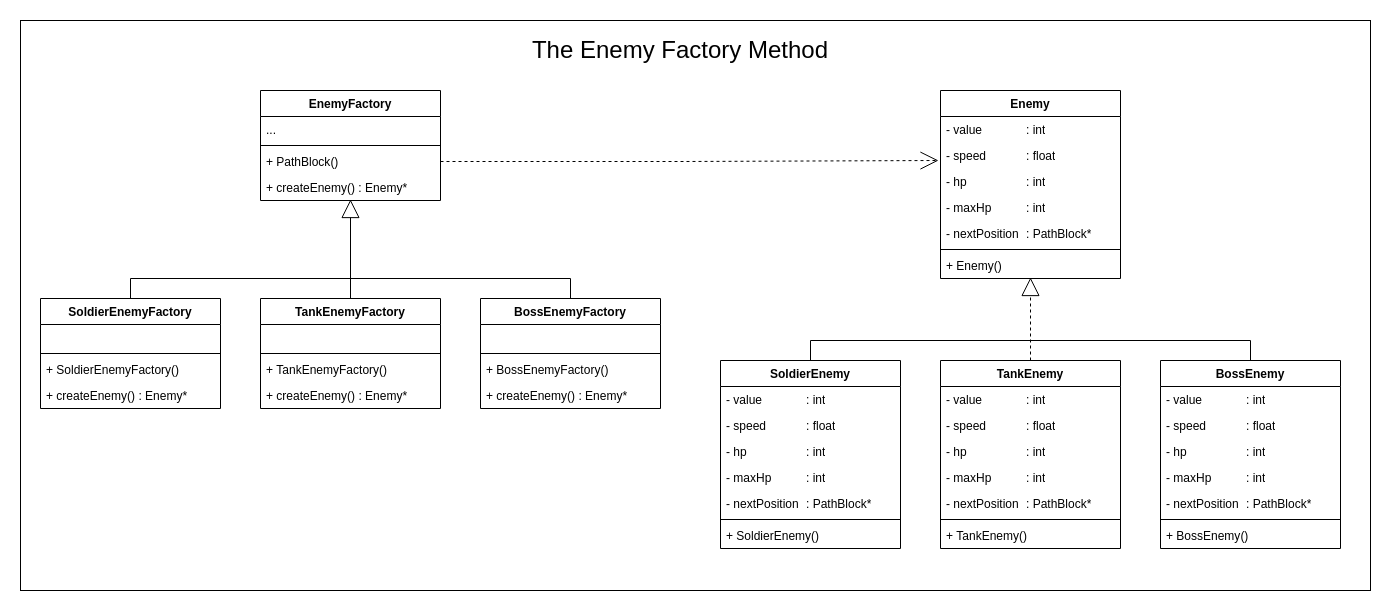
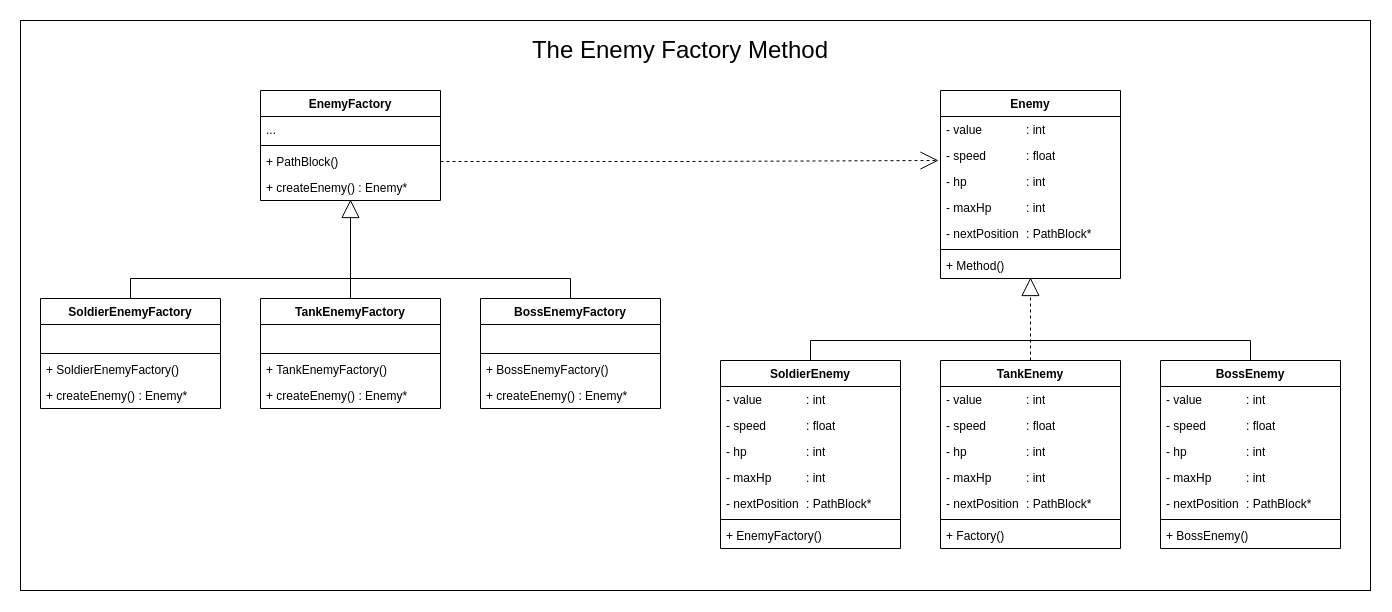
node "+ Enemy()": label "+ Enemy()" -> "+ Method()"
node "+ SoldierEnemy()": label "+ SoldierEnemy()" -> "+ EnemyFactory()"
node "+ TankEnemy()": label "+ TankEnemy()" -> "+ Factory()"
